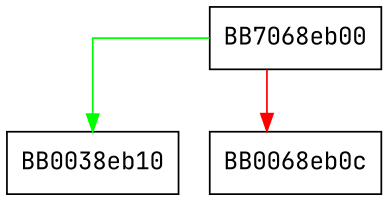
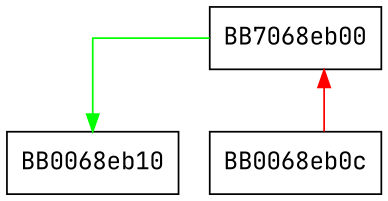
edge "BB7068eb00" -> "BB0068eb0c": reversed
node "BB0038eb10": label "BB0038eb10" -> "BB0068eb10"
